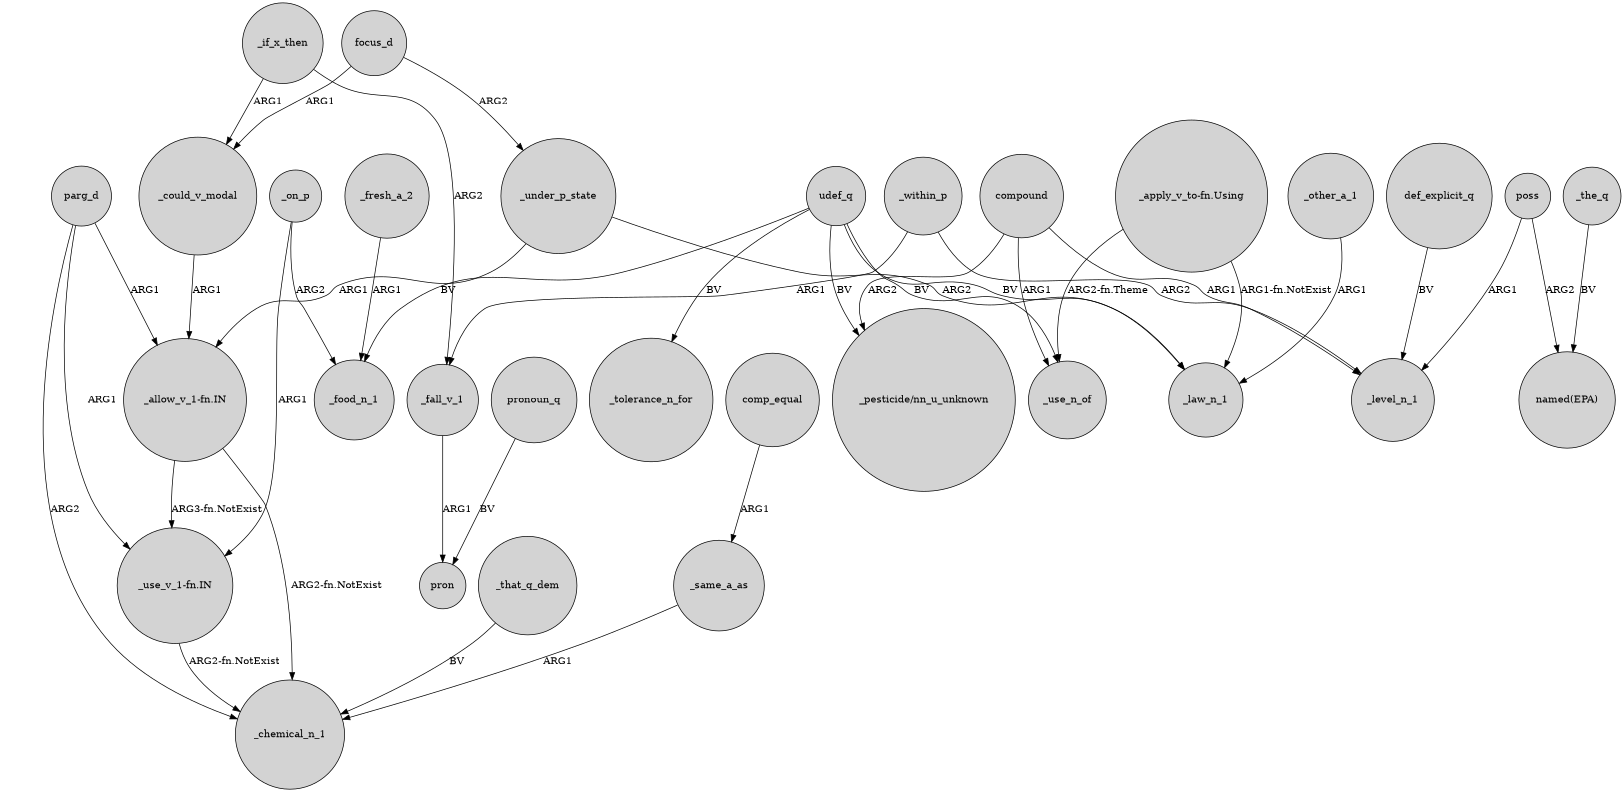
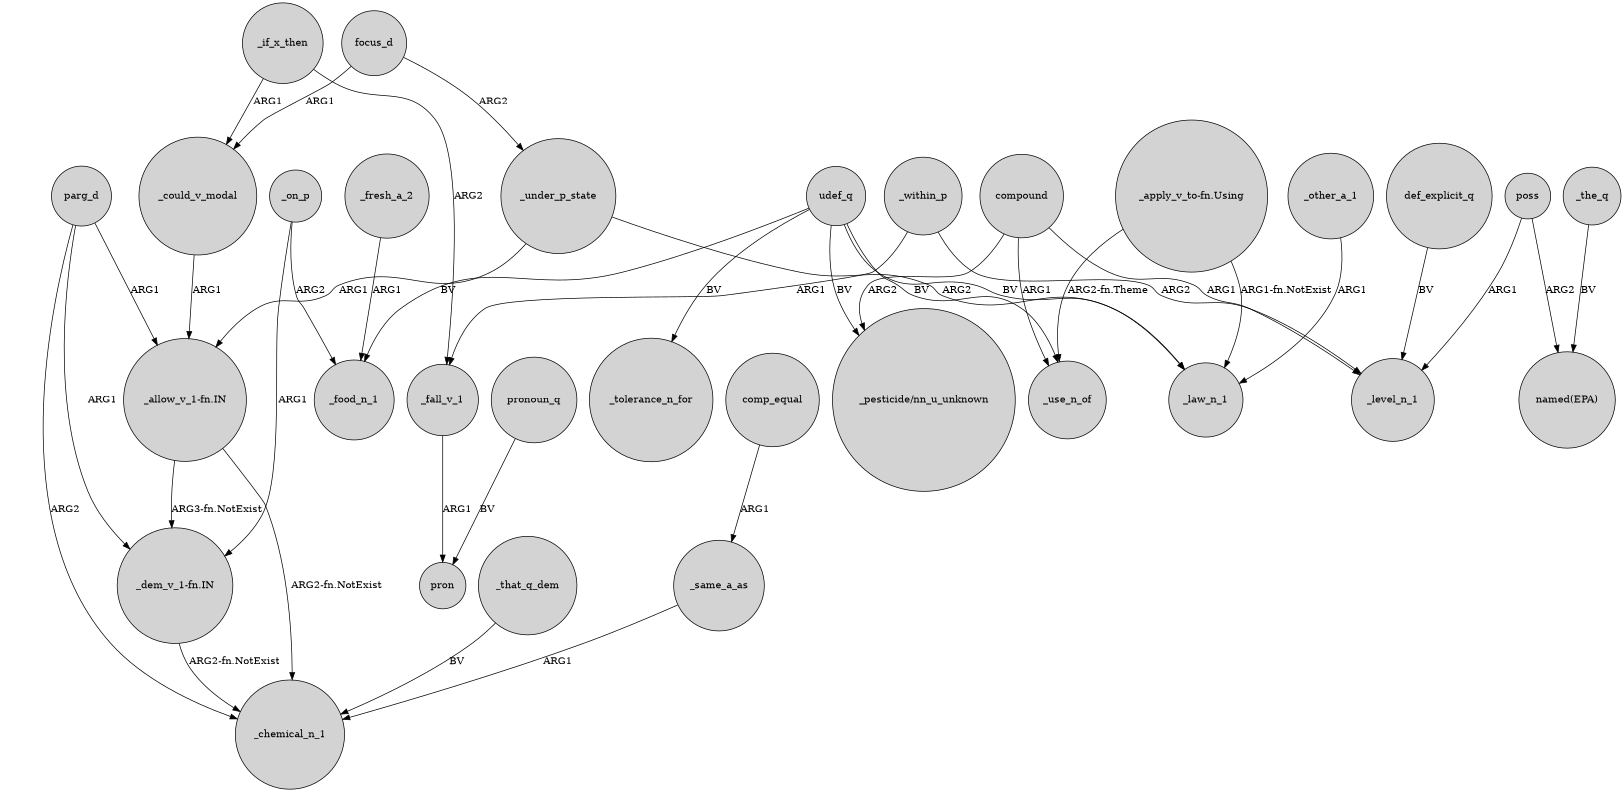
node "_use_v_1-fn.IN": label "_use_v_1-fn.IN" -> "_dem_v_1-fn.IN"
